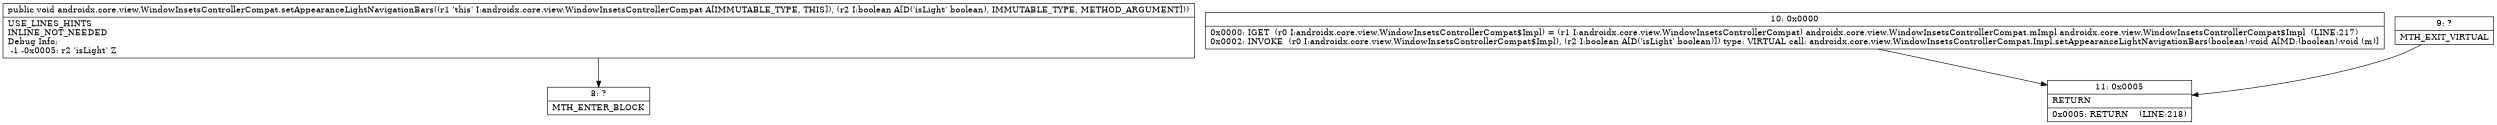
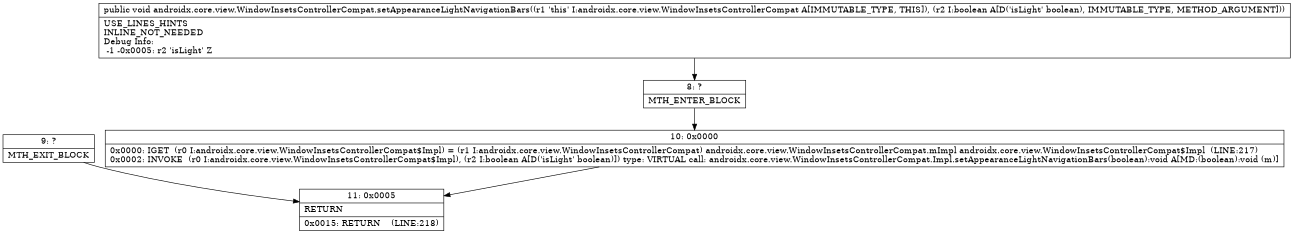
node "9: ?": text "MTH_EXIT_VIRTUAL" -> "MTH_EXIT_BLOCK"
node "11: 0x0005": text "0x0005: RETURN    (LINE:218)" -> "0x0015: RETURN    (LINE:218)"
edge "8: ?" -> "10: 0x0000": added
